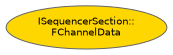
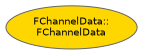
node "ISequencerSection:: FChannelData": label "ISequencerSection:: FChannelData" -> "FChannelData:: FChannelData"
